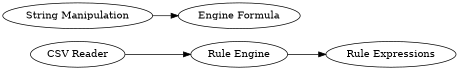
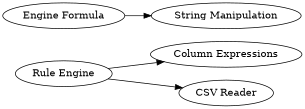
edge "String Manipulation" -> "Engine Formula": reversed
edge "CSV Reader" -> "Rule Engine": reversed
node "Rule Expressions": label "Rule Expressions" -> "Column Expressions"
